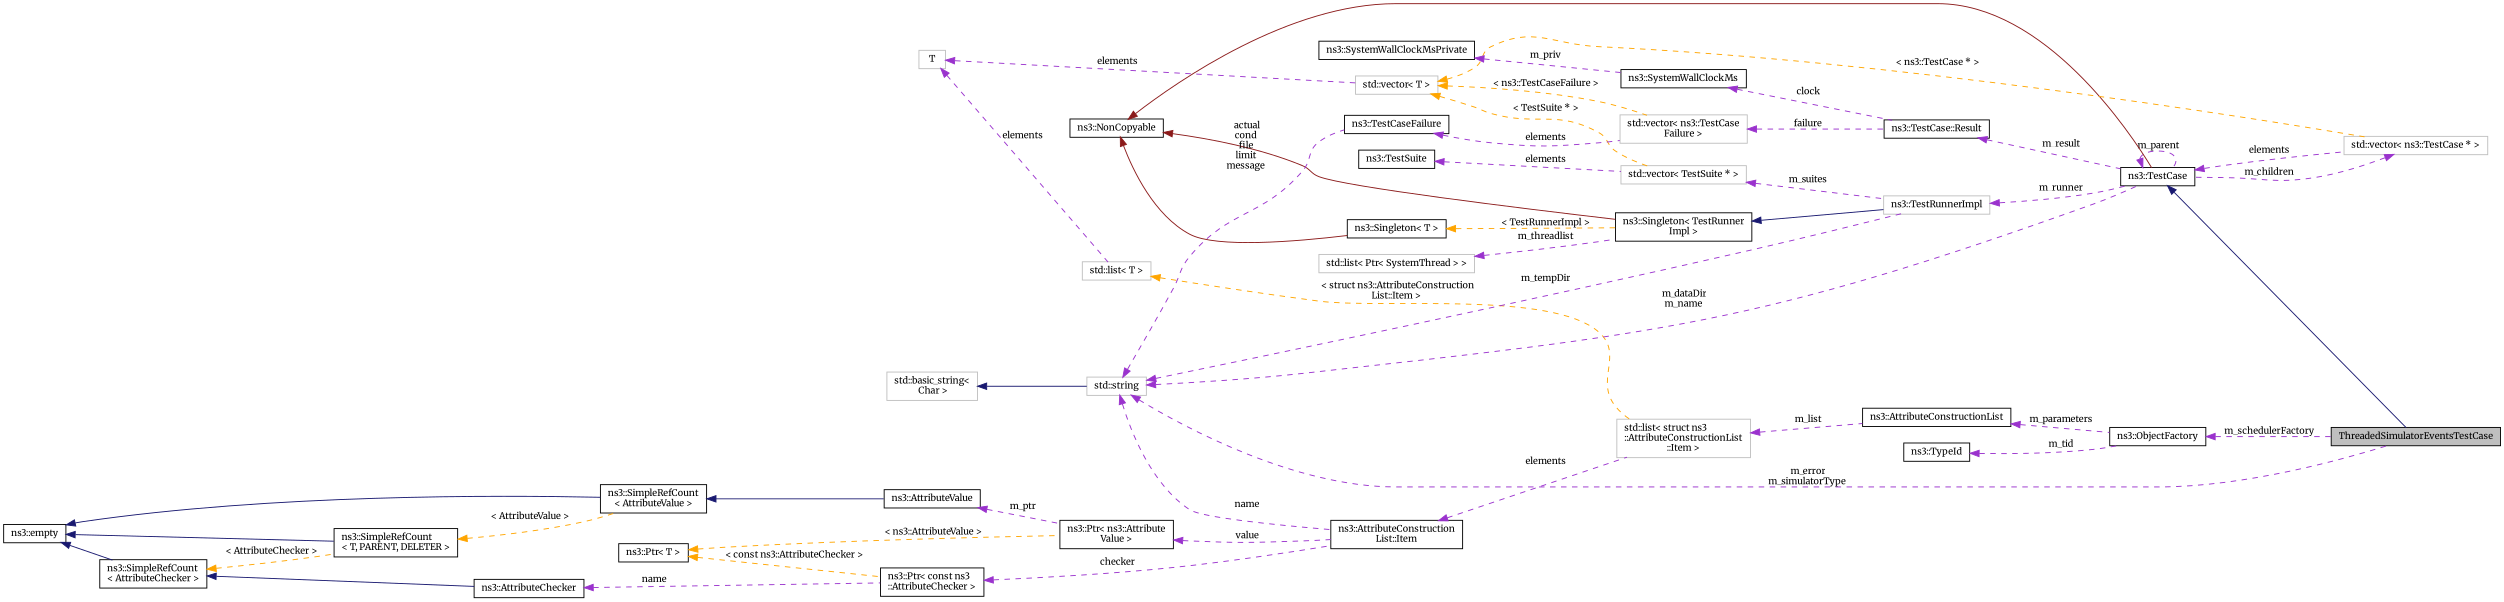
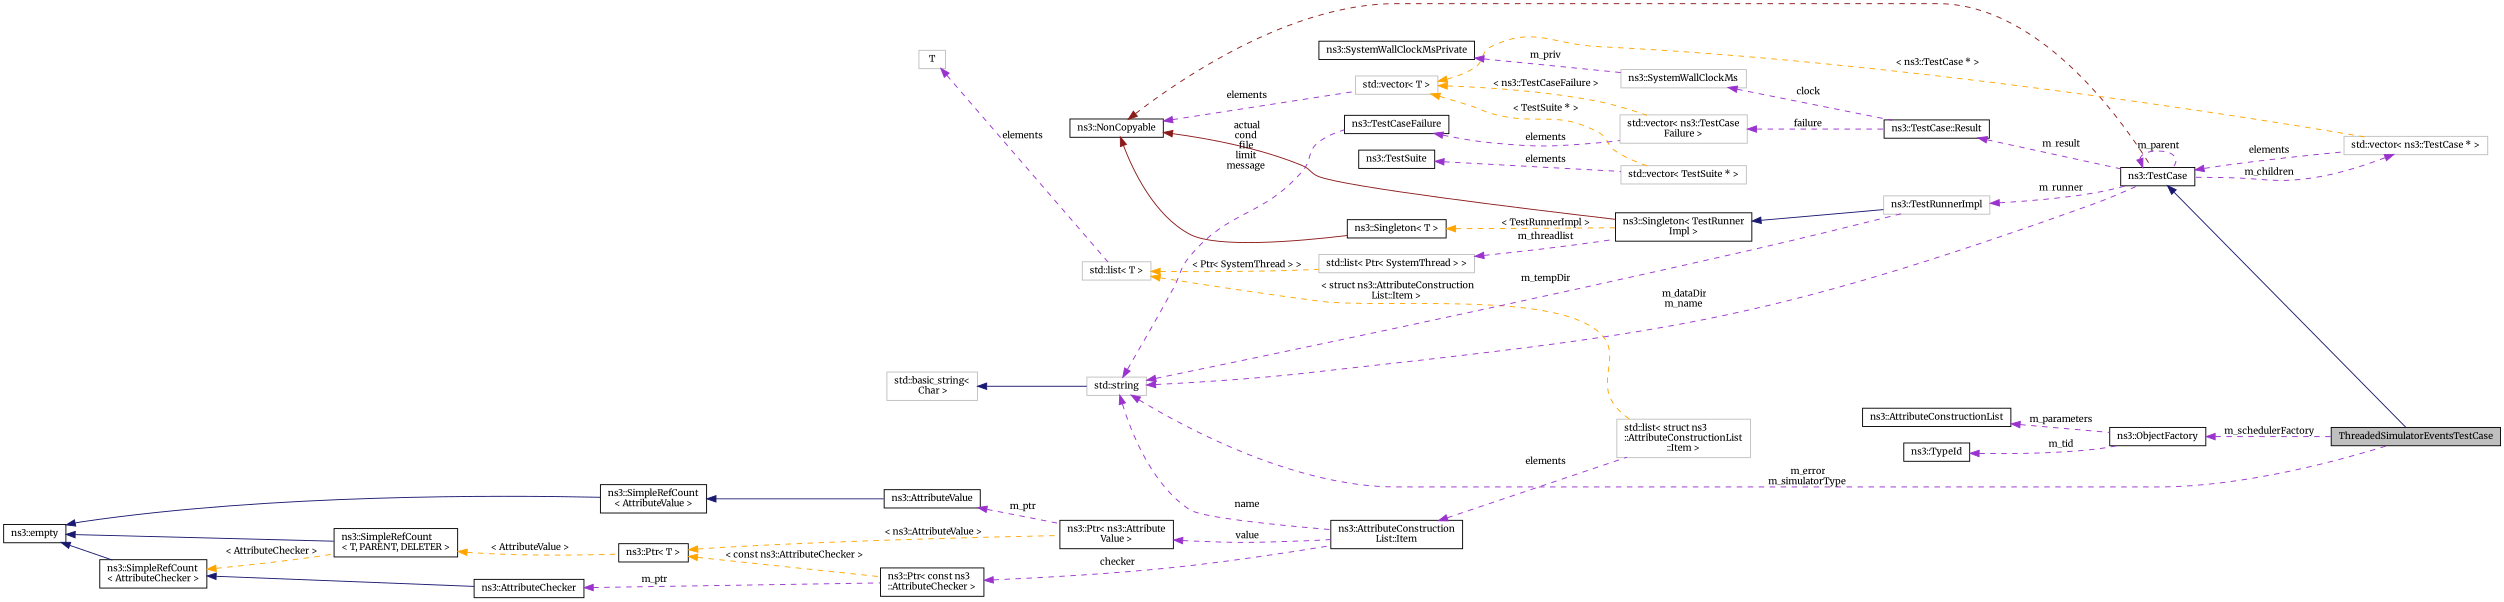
edge "ns3::TestCase" -> "ns3::NonCopyable": style solid -> dashed
edge "std::vector< T >" -> "T": now "std::vector< T >" -> "ns3::NonCopyable"
node "ns3::SystemWallClockMs": color black -> grey75
edge "ns3::TestRunnerImpl" -> "std::vector< TestSuite * >": removed, label "m_suites"
edge "std::list< Ptr< SystemThread > >" -> "std::list< T >": added, label "< Ptr< SystemThread > >"
edge "ns3::AttributeConstructionList" -> "std::list< struct ns3 ::AttributeConstructionList ::Item >": removed, label "m_list"
edge "ns3::SimpleRefCount < AttributeValue >" -> "ns3::SimpleRefCount < T, PARENT, DELETER >": now "ns3::Ptr< T >" -> "ns3::SimpleRefCount < T, PARENT, DELETER >"
edge "ns3::Ptr< const ns3 ::AttributeChecker >" -> "ns3::AttributeChecker": label " name" -> " m_ptr"
